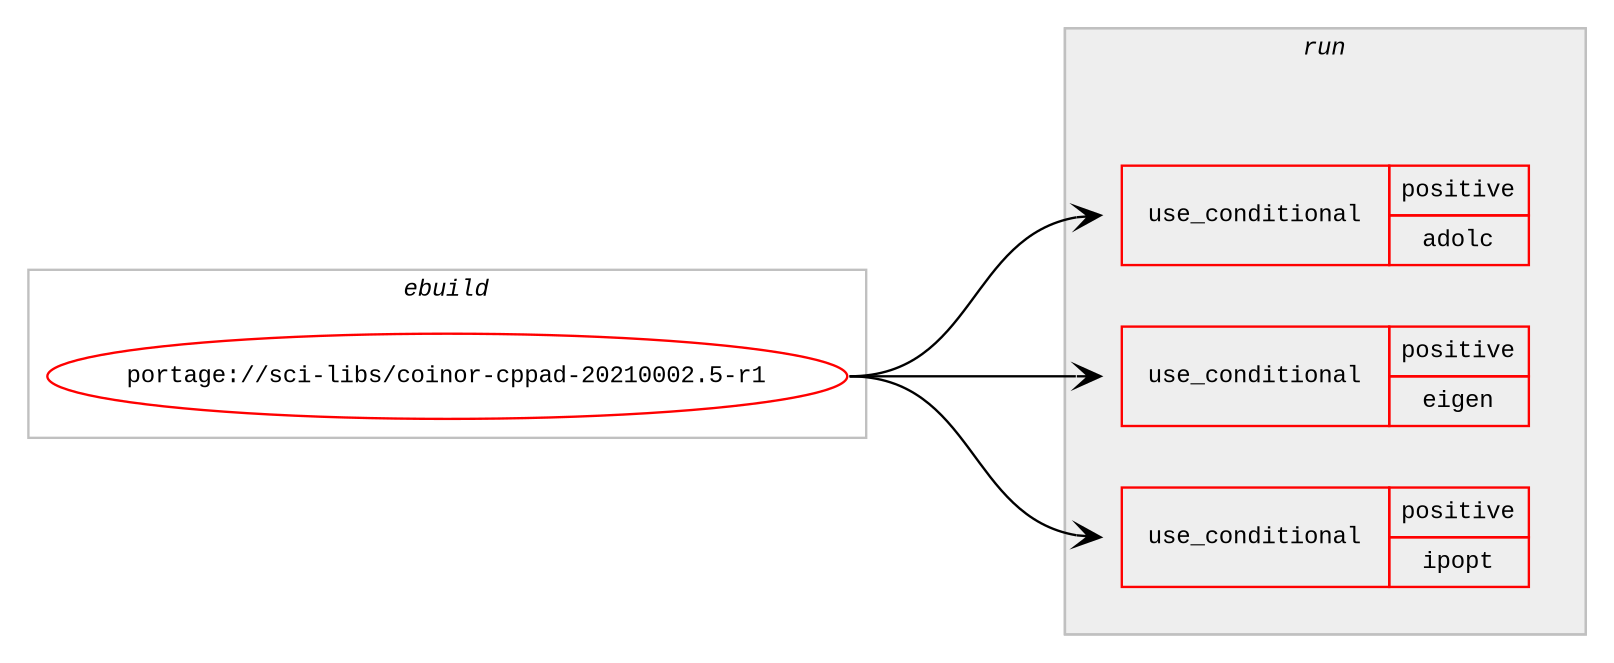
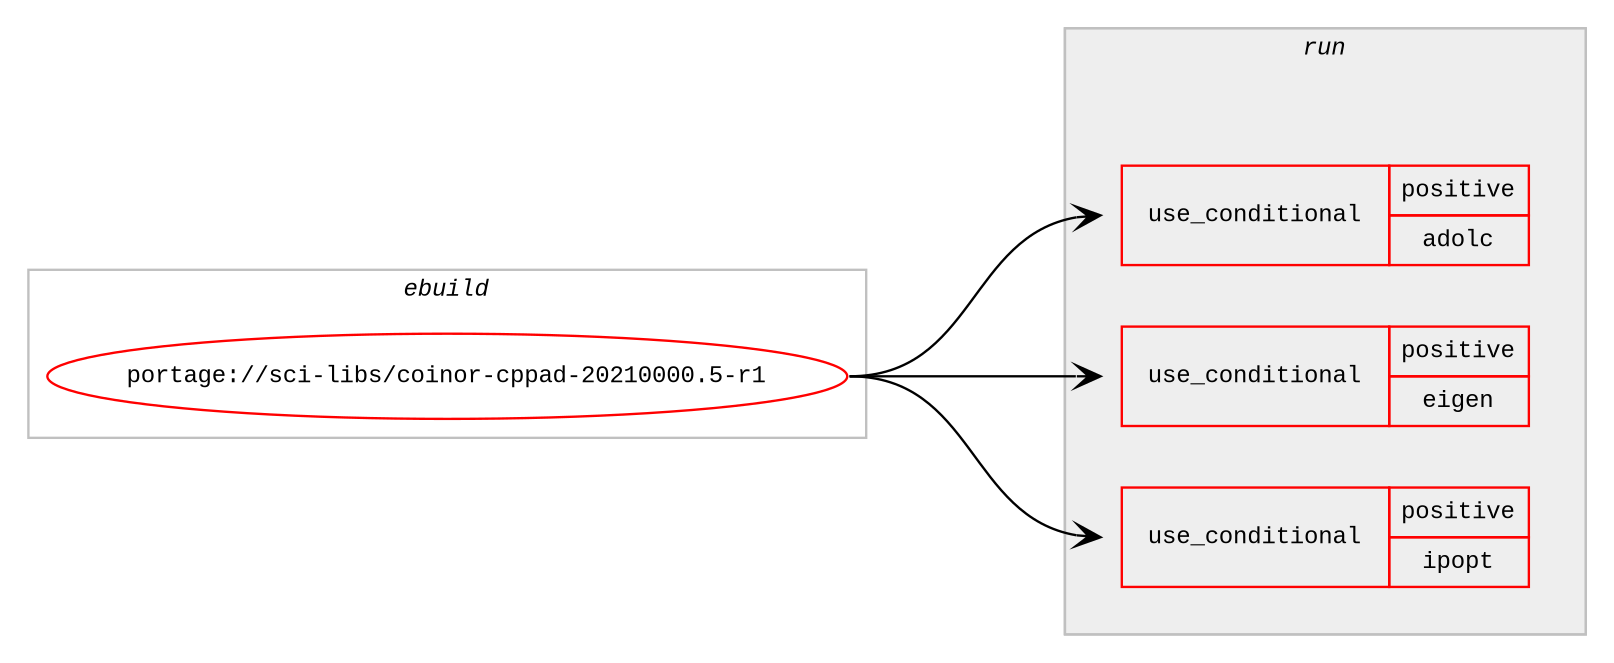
node "portage://sci-libs/coinor-cppad-20210002.5-r1": label "portage://sci-libs/coinor-cppad-20210002.5-r1" -> "portage://sci-libs/coinor-cppad-20210000.5-r1"
